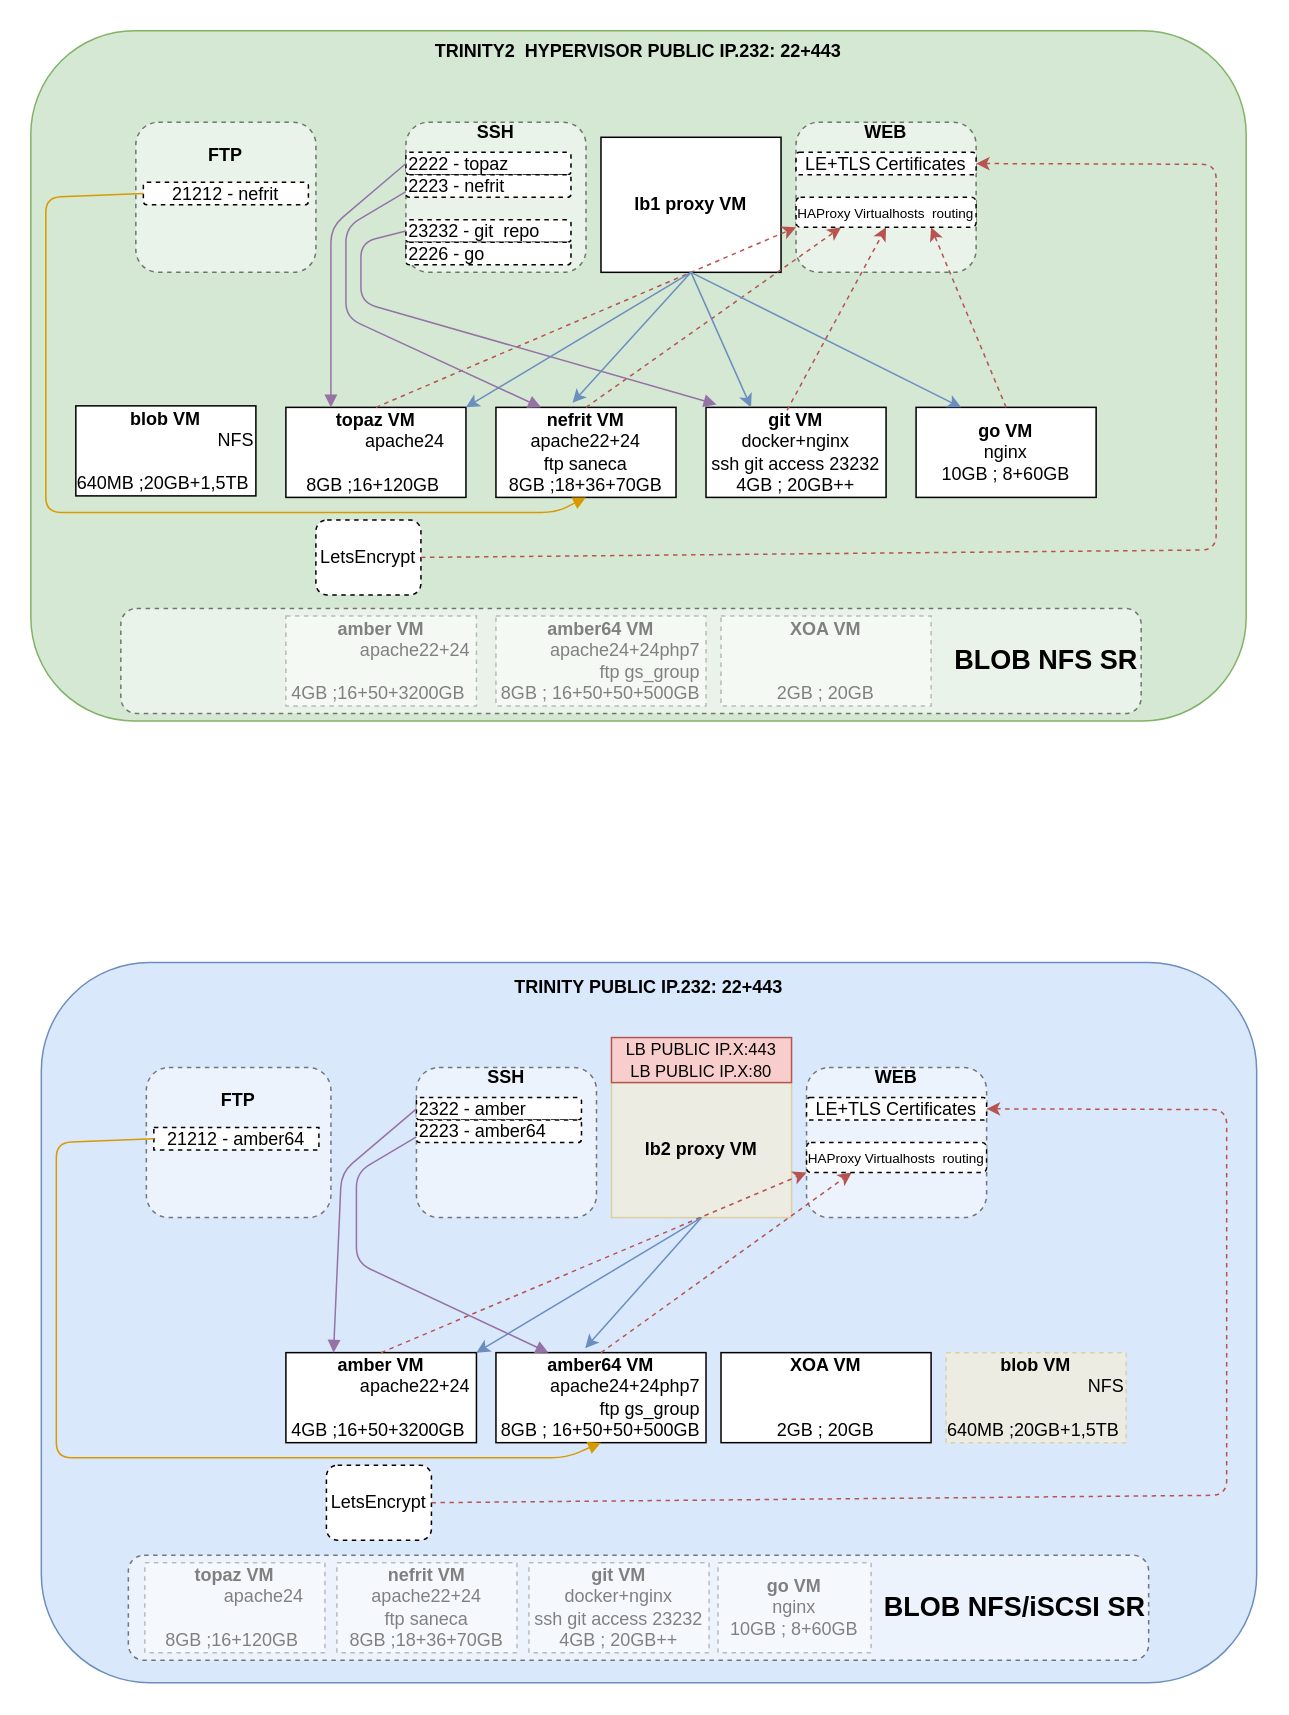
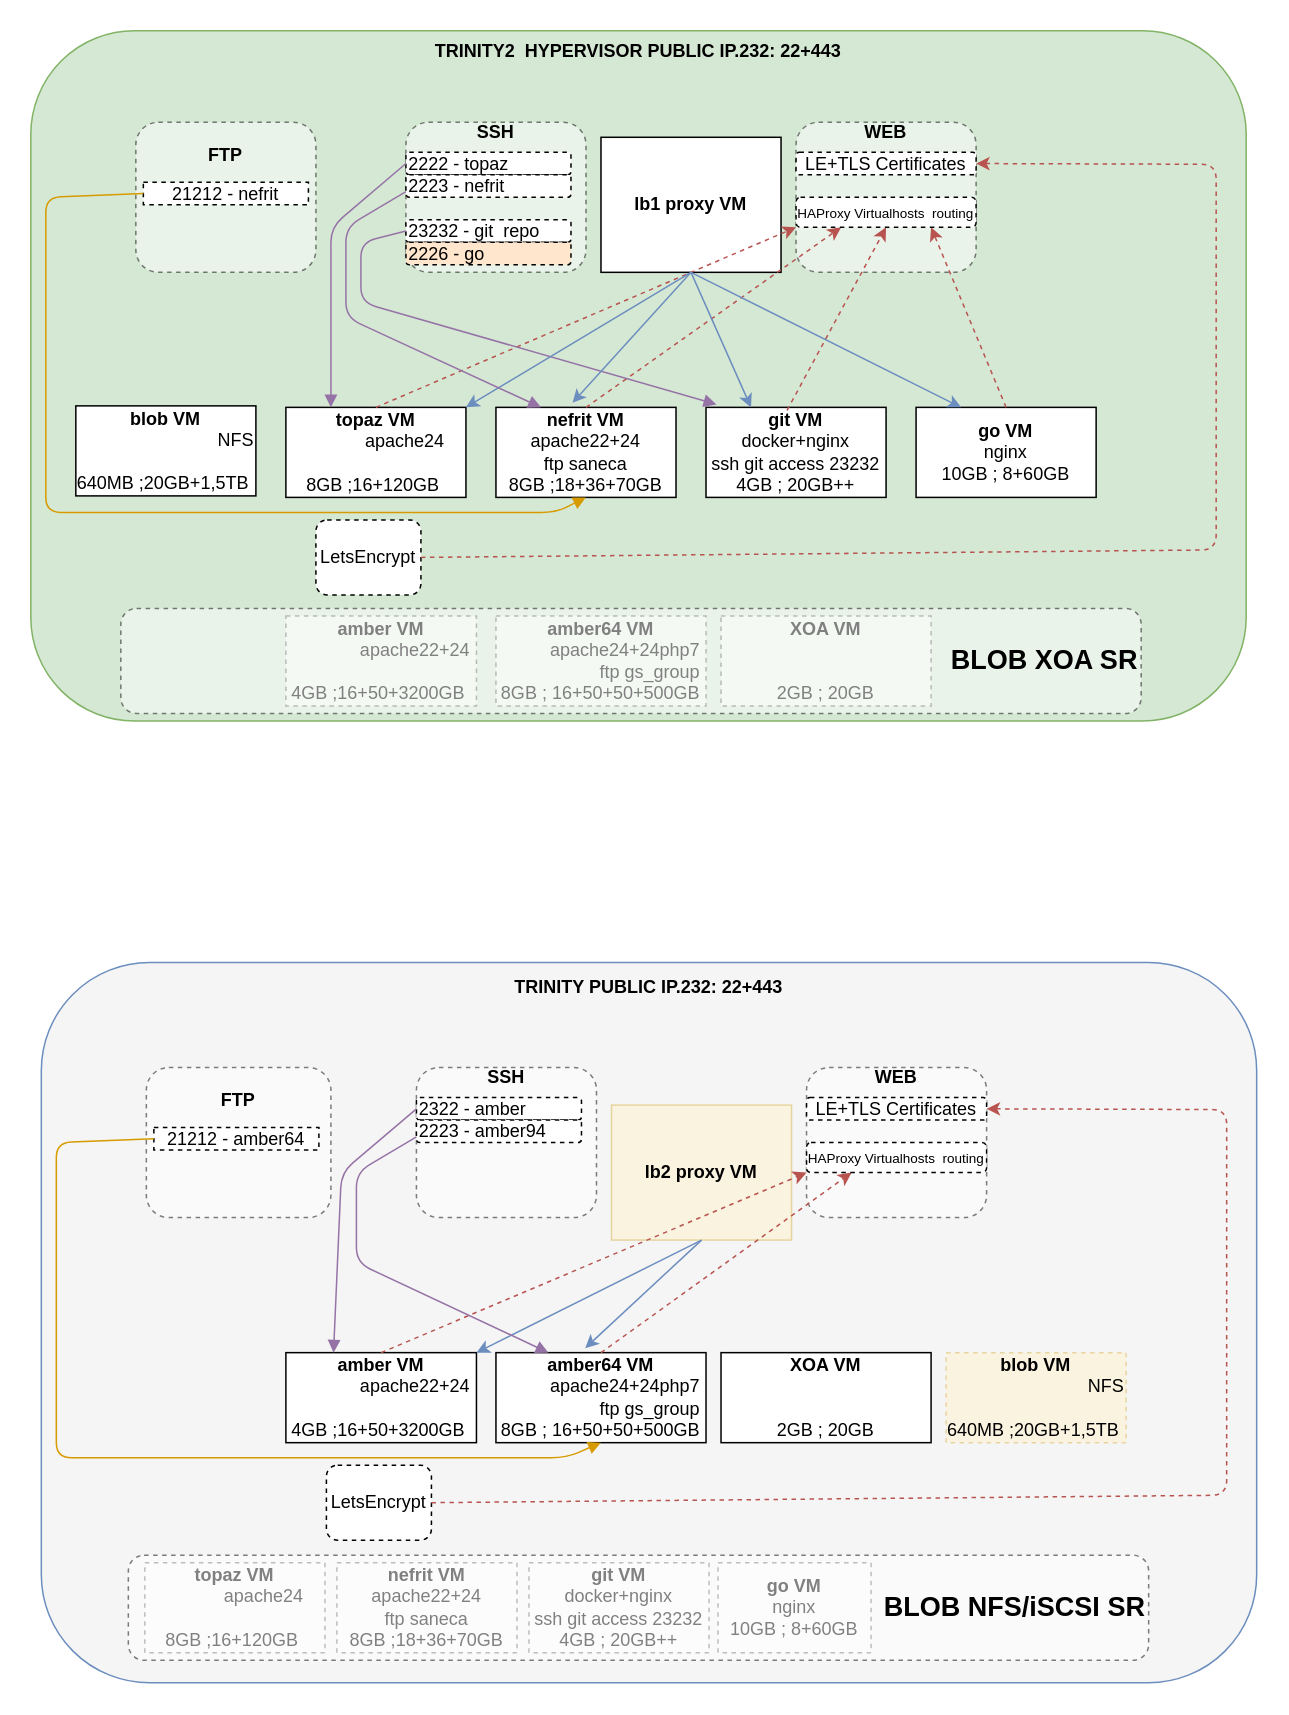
node "21212 - nefrit": shape rounded rectangle -> rectangle
node "2226 - go": fillcolor #ffffff -> #ffe6cc
node "BLOB NFS SR": label "BLOB NFS SR" -> "BLOB XOA SR"
node "LB PUBLIC IP.X:443 LB PUBLIC IP.X:80": removed
node "2223 - amber64": label "2223 - amber64" -> "2223 - amber94"
node "lb2 proxy VM": moved (701, 1150) -> (701, 1172)
node "TRINITY PUBLIC IP.232: 22+443": fillcolor #dae8fc -> #f5f5f5
